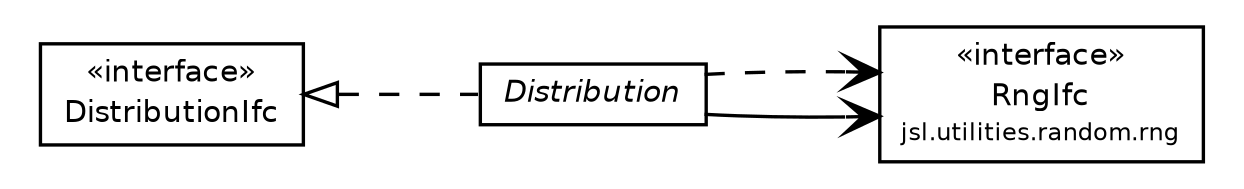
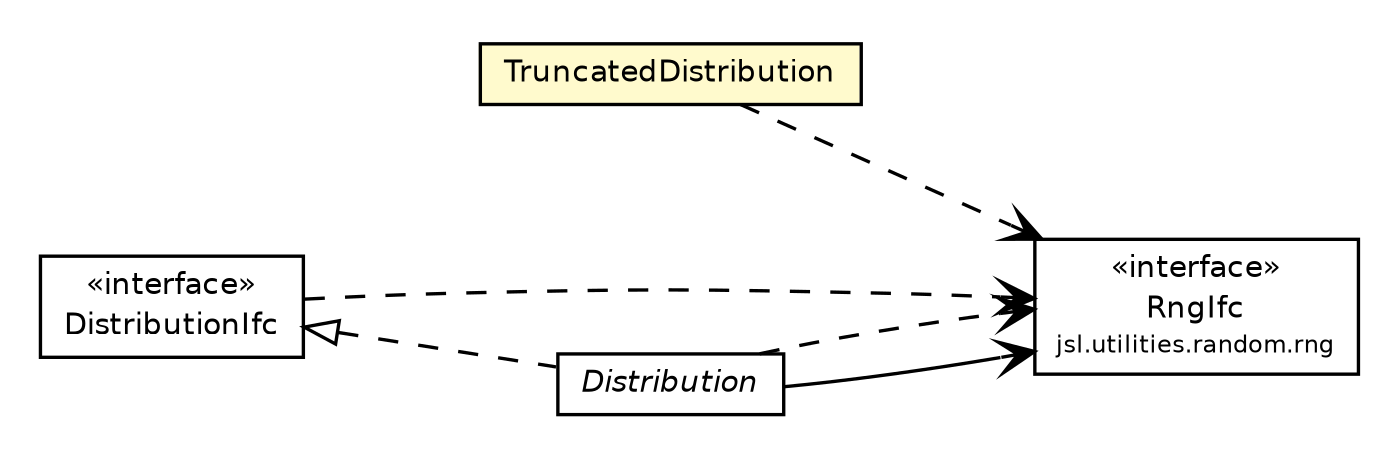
node "TruncatedDistribution": added
edge "DistributionIfc" -> "RngIfc": added
